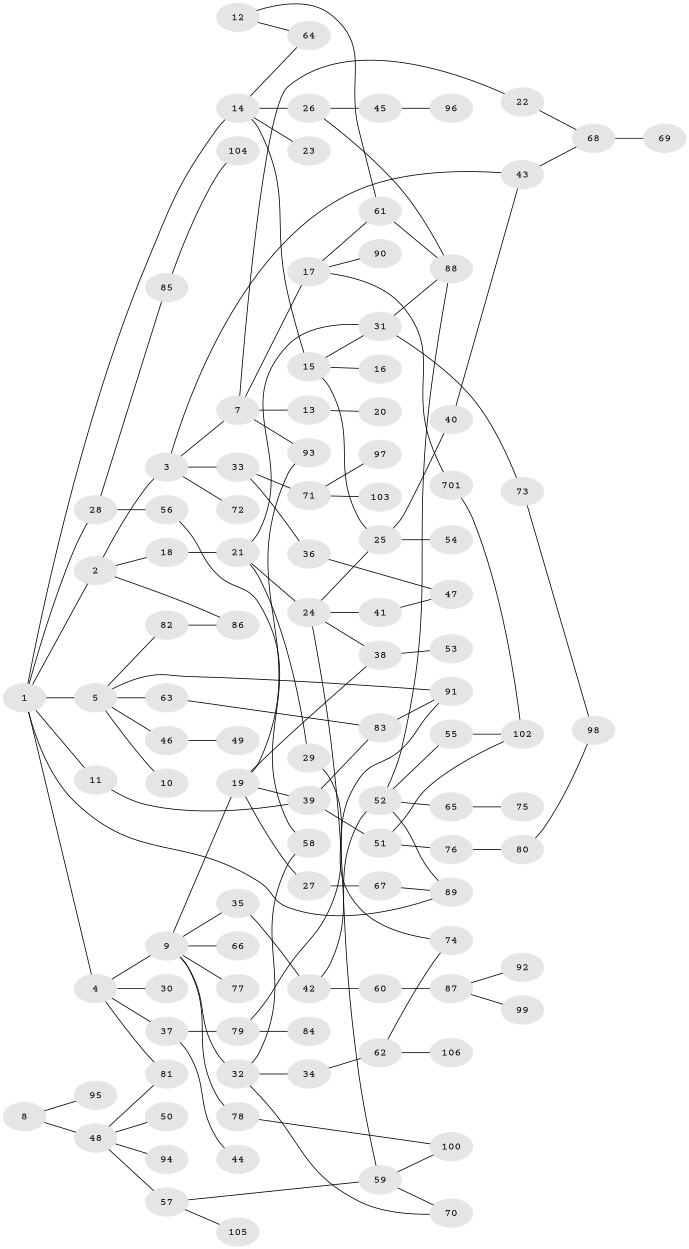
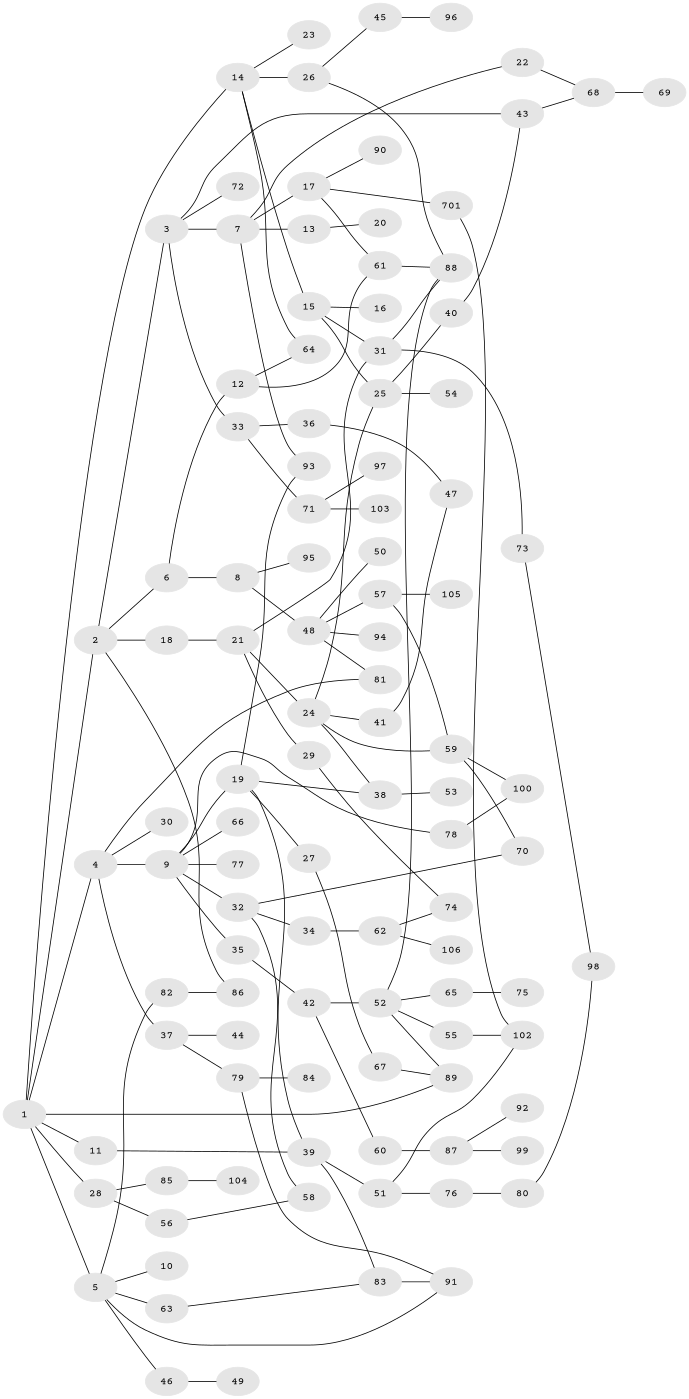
node "6": added
